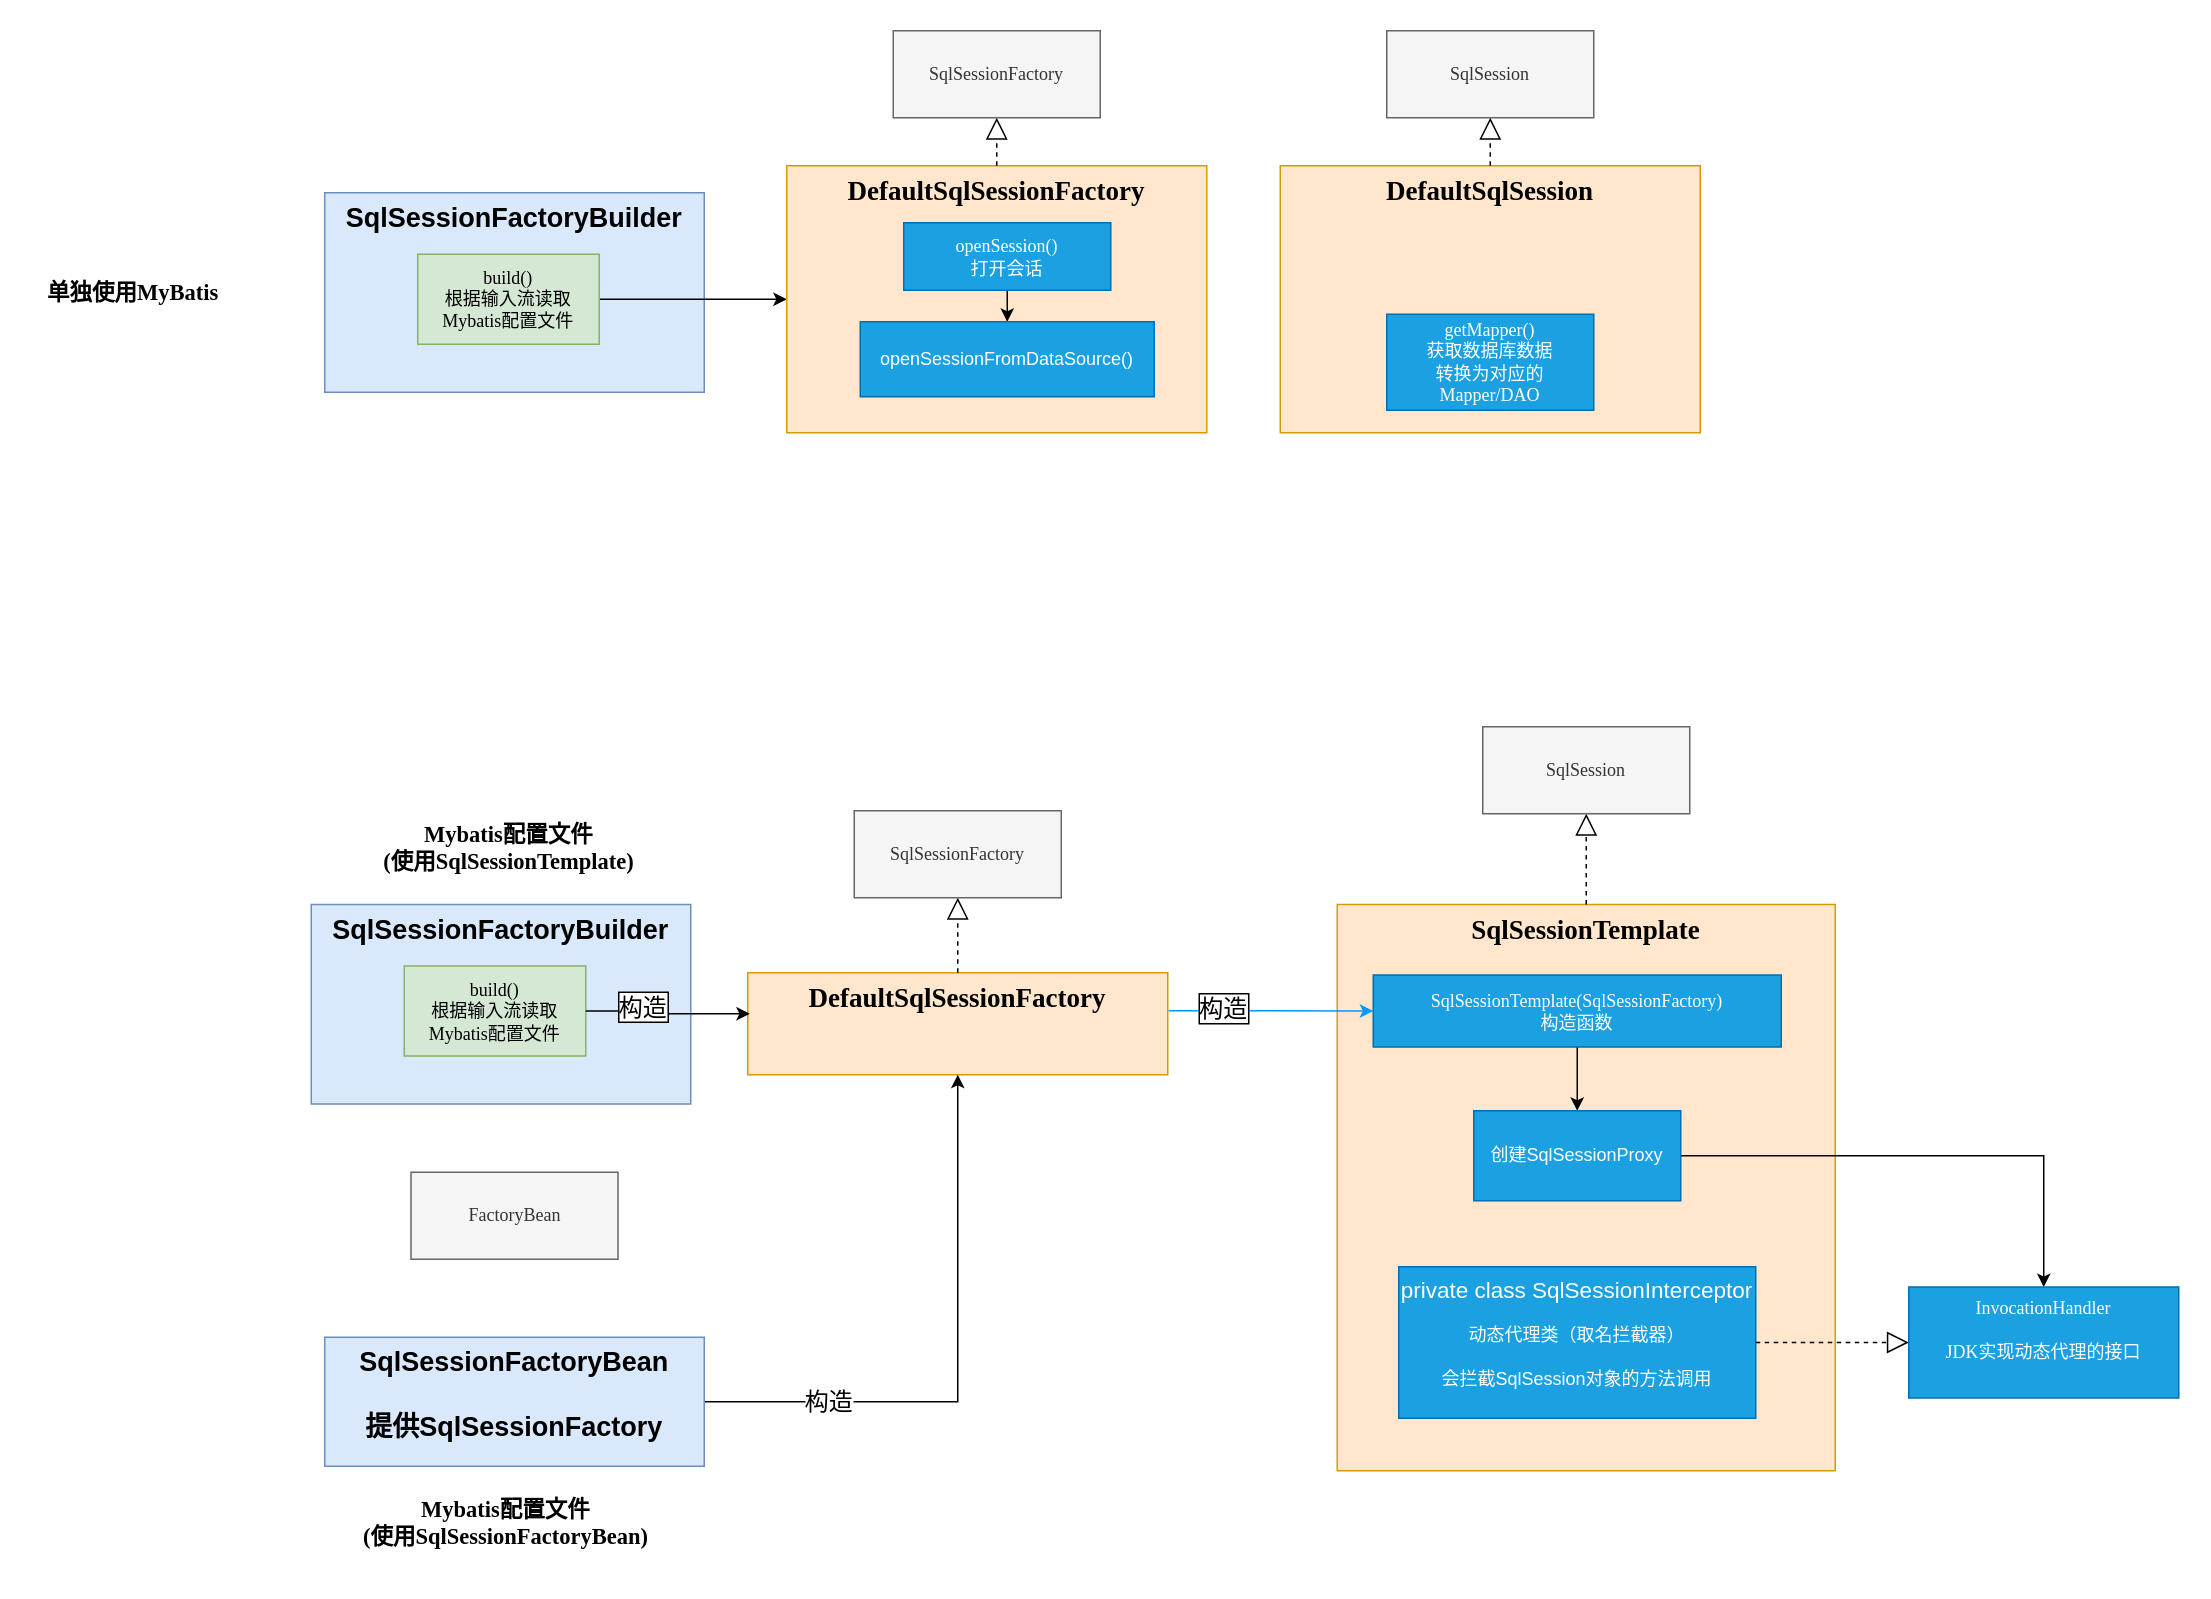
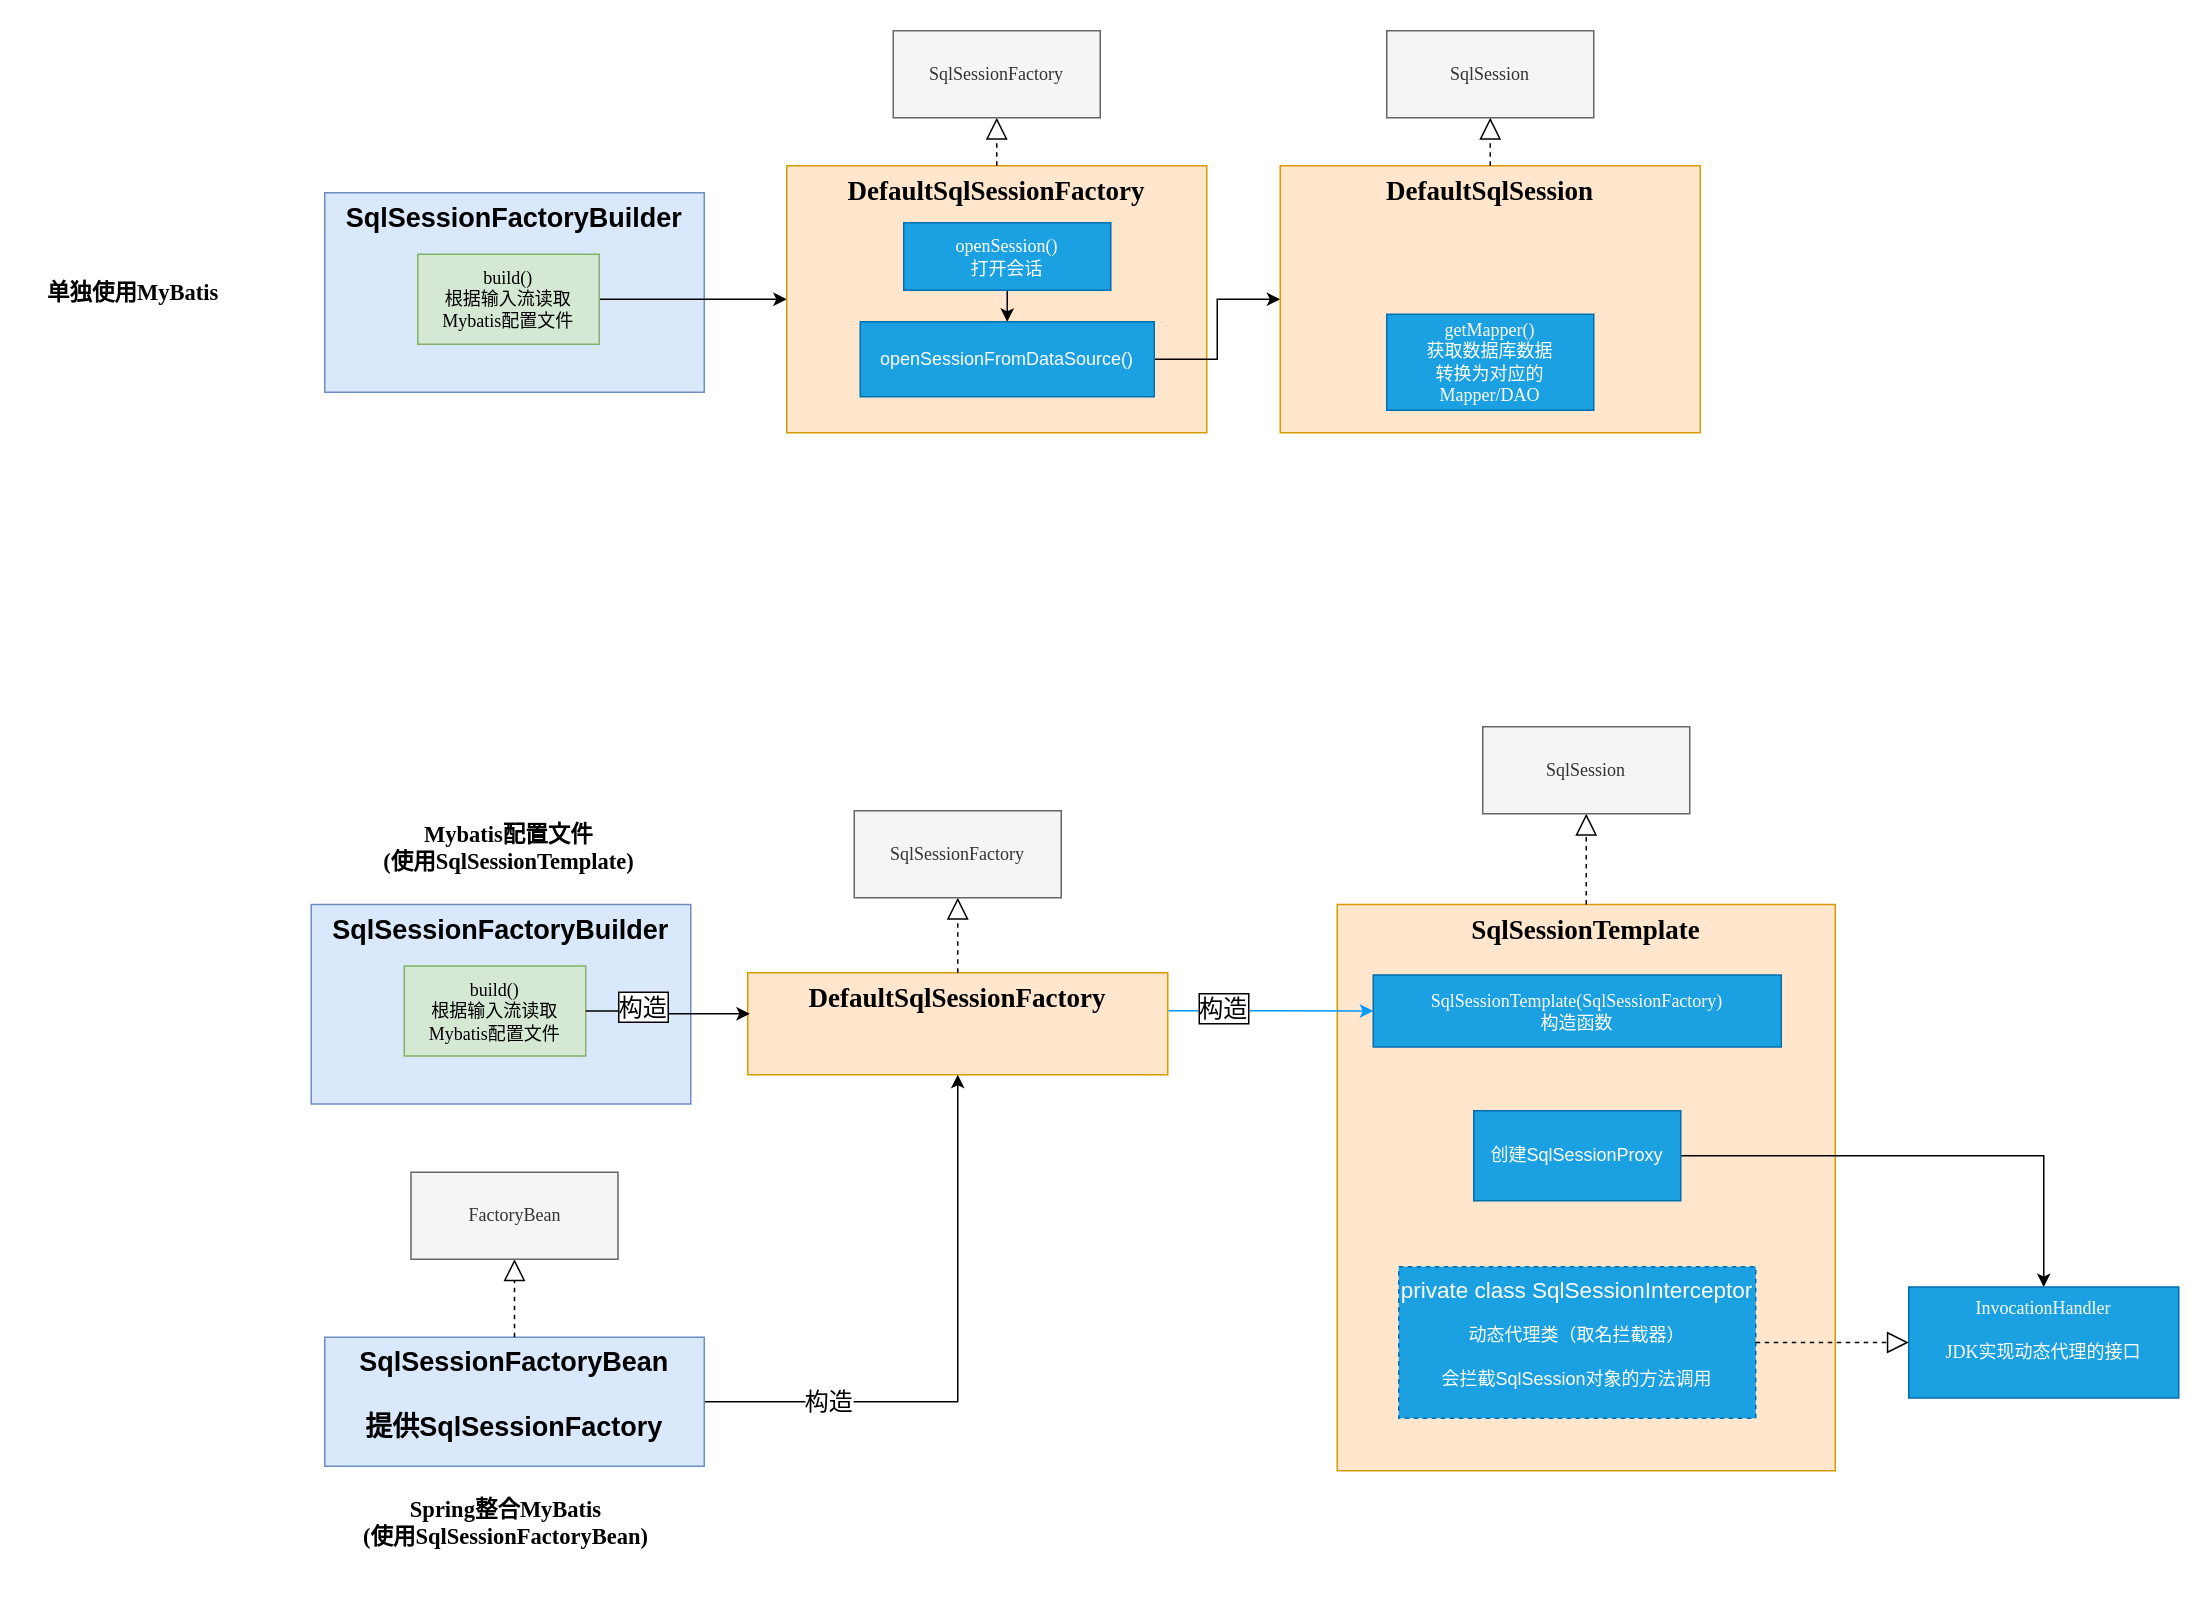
edge "openSessionFromDataSource()" -> "DefaultSqlSession": added
edge "SqlSessionTemplate(SqlSessionFactory) 构造函数" -> "创建SqlSessionProxy": removed
edge "SqlSessionFactoryBean 提供SqlSessionFactory" -> "FactoryBean": added
node "private class SqlSessionInterceptor 动态代理类（取名拦截器） 会拦截SqlSession对象的方法调用": style solid -> dashed
node "Mybatis配置文件 (使用SqlSessionFactoryBean)": label "Mybatis配置文件 (使用SqlSessionFactoryBean)" -> "Spring整合MyBatis (使用SqlSessionFactoryBean)"
